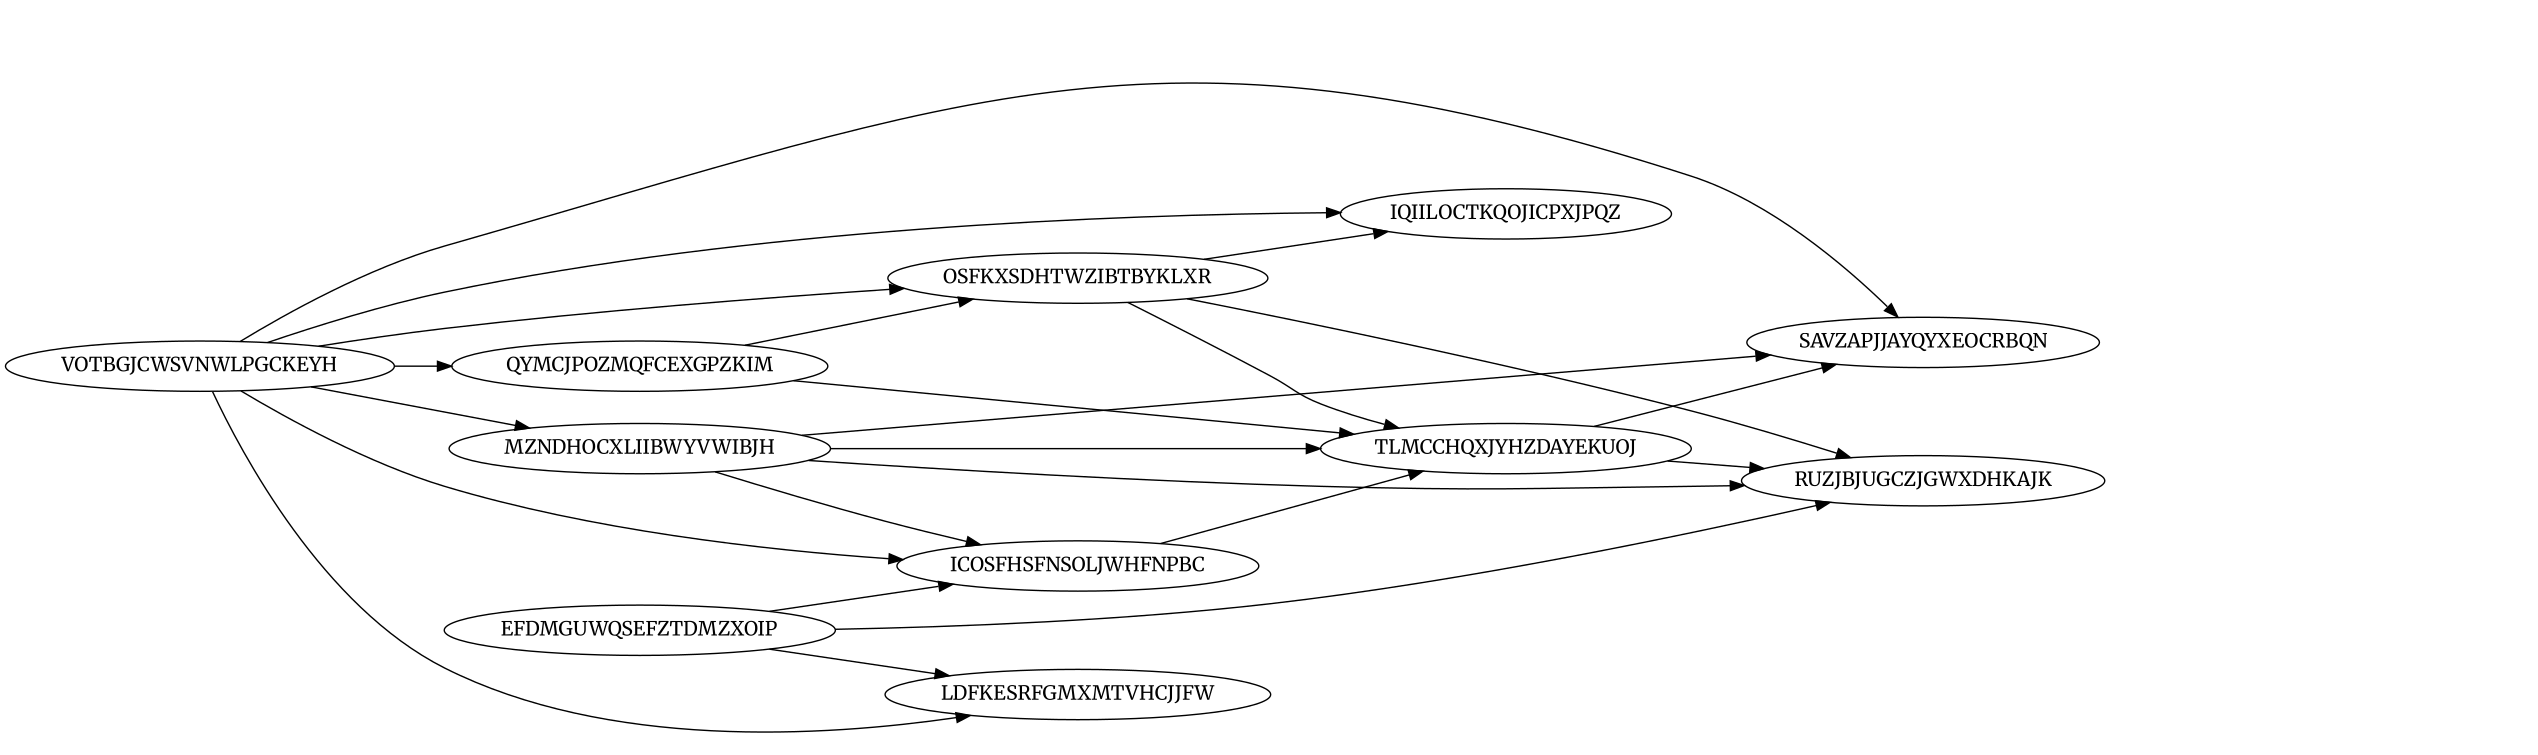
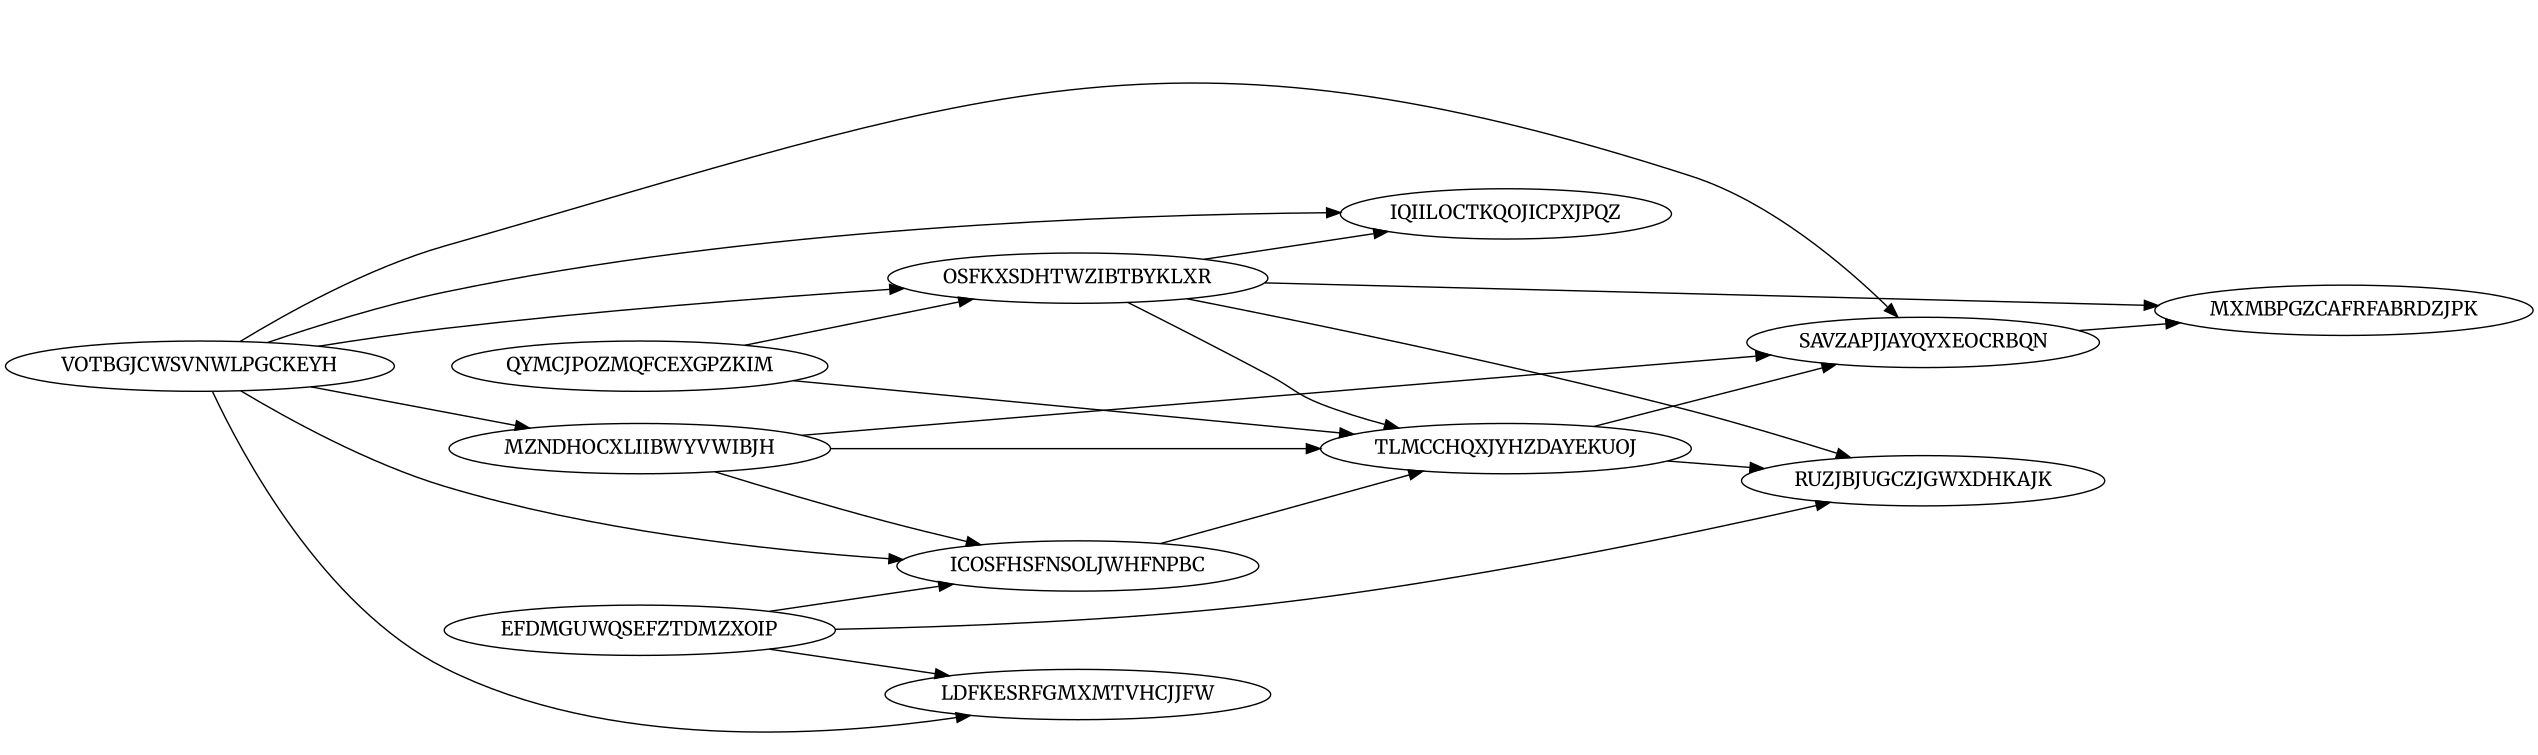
node "MXMBPGZCAFRFABRDZJPK": added
edge "VOTBGJCWSVNWLPGCKEYH" -> "QYMCJPOZMQFCEXGPZKIM": removed
edge "MZNDHOCXLIIBWYVWIBJH" -> "RUZJBJUGCZJGWXDHKAJK": removed
